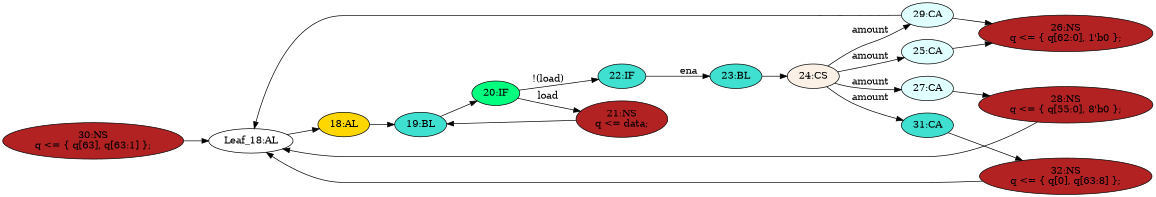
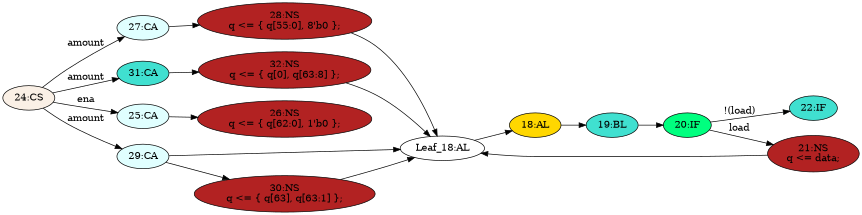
edge "29:CA" -> "26:NS q <= { q[62:0], 1'b0 };": now "29:CA" -> "30:NS q <= { q[63], q[63:1] };"
edge "24:CS" -> "25:CA": label "amount" -> "ena"
node "23:BL": removed
edge "21:NS q <= data;" -> "19:BL": now "21:NS q <= data;" -> "Leaf_18:AL"
